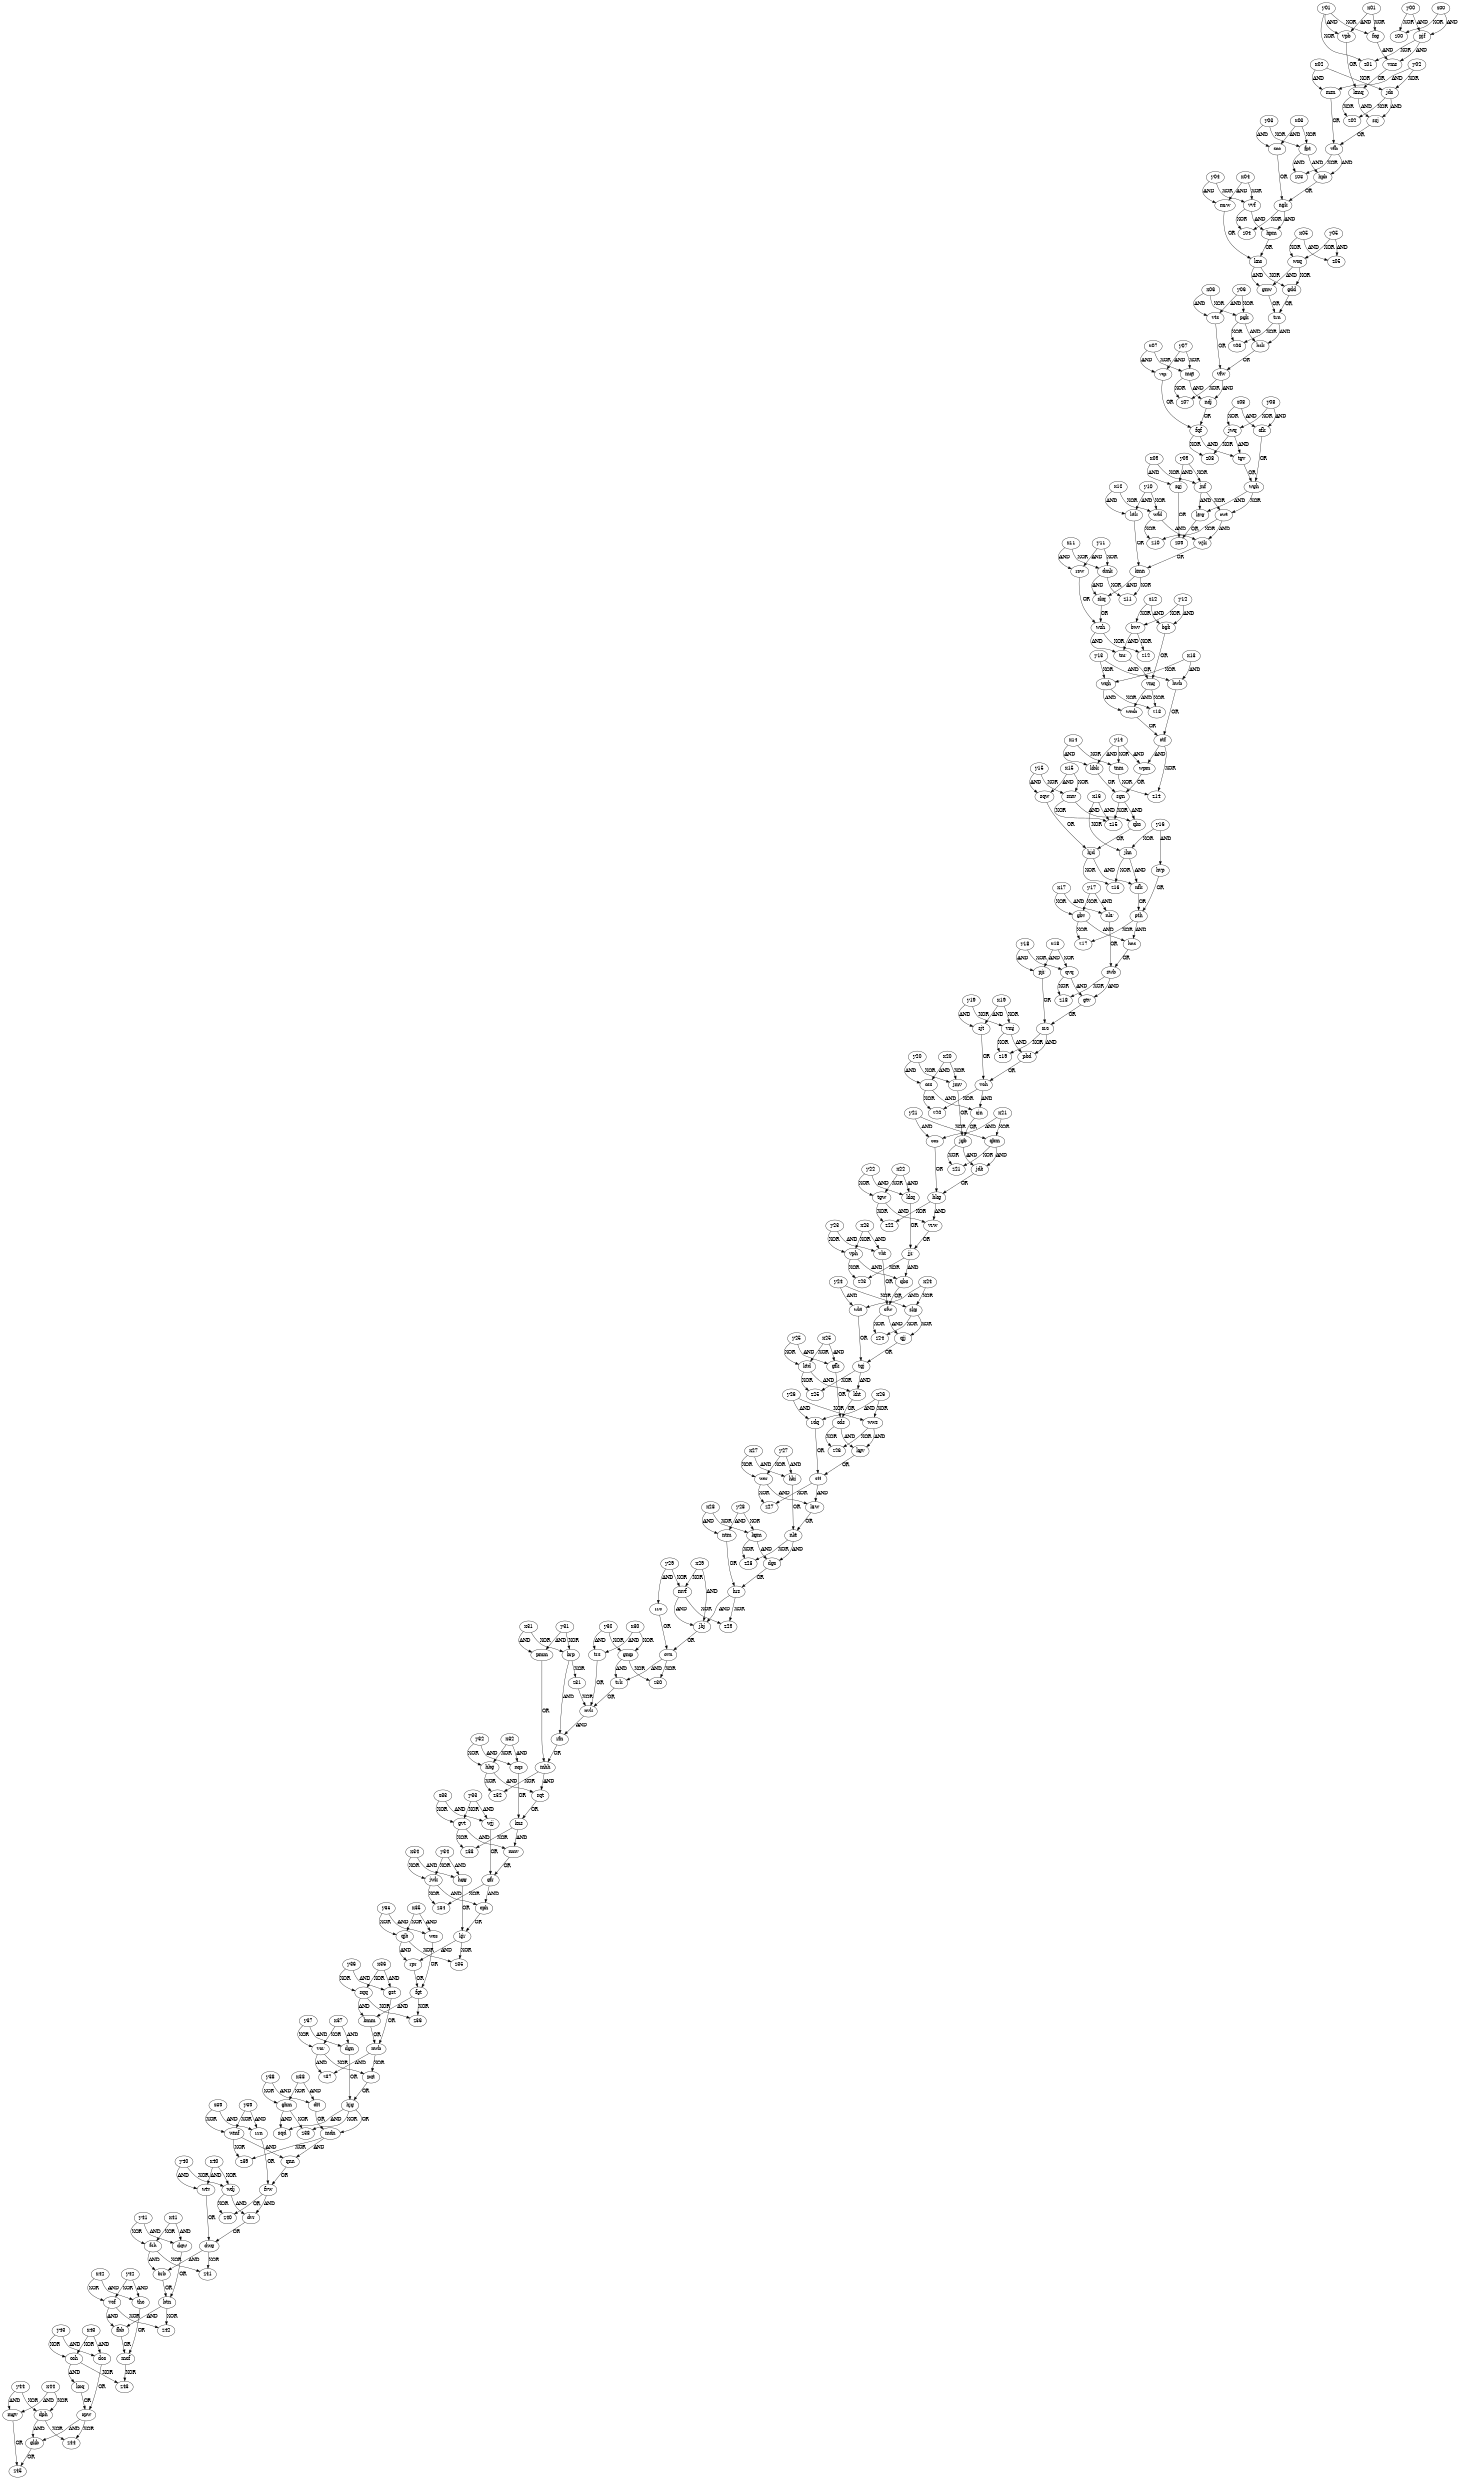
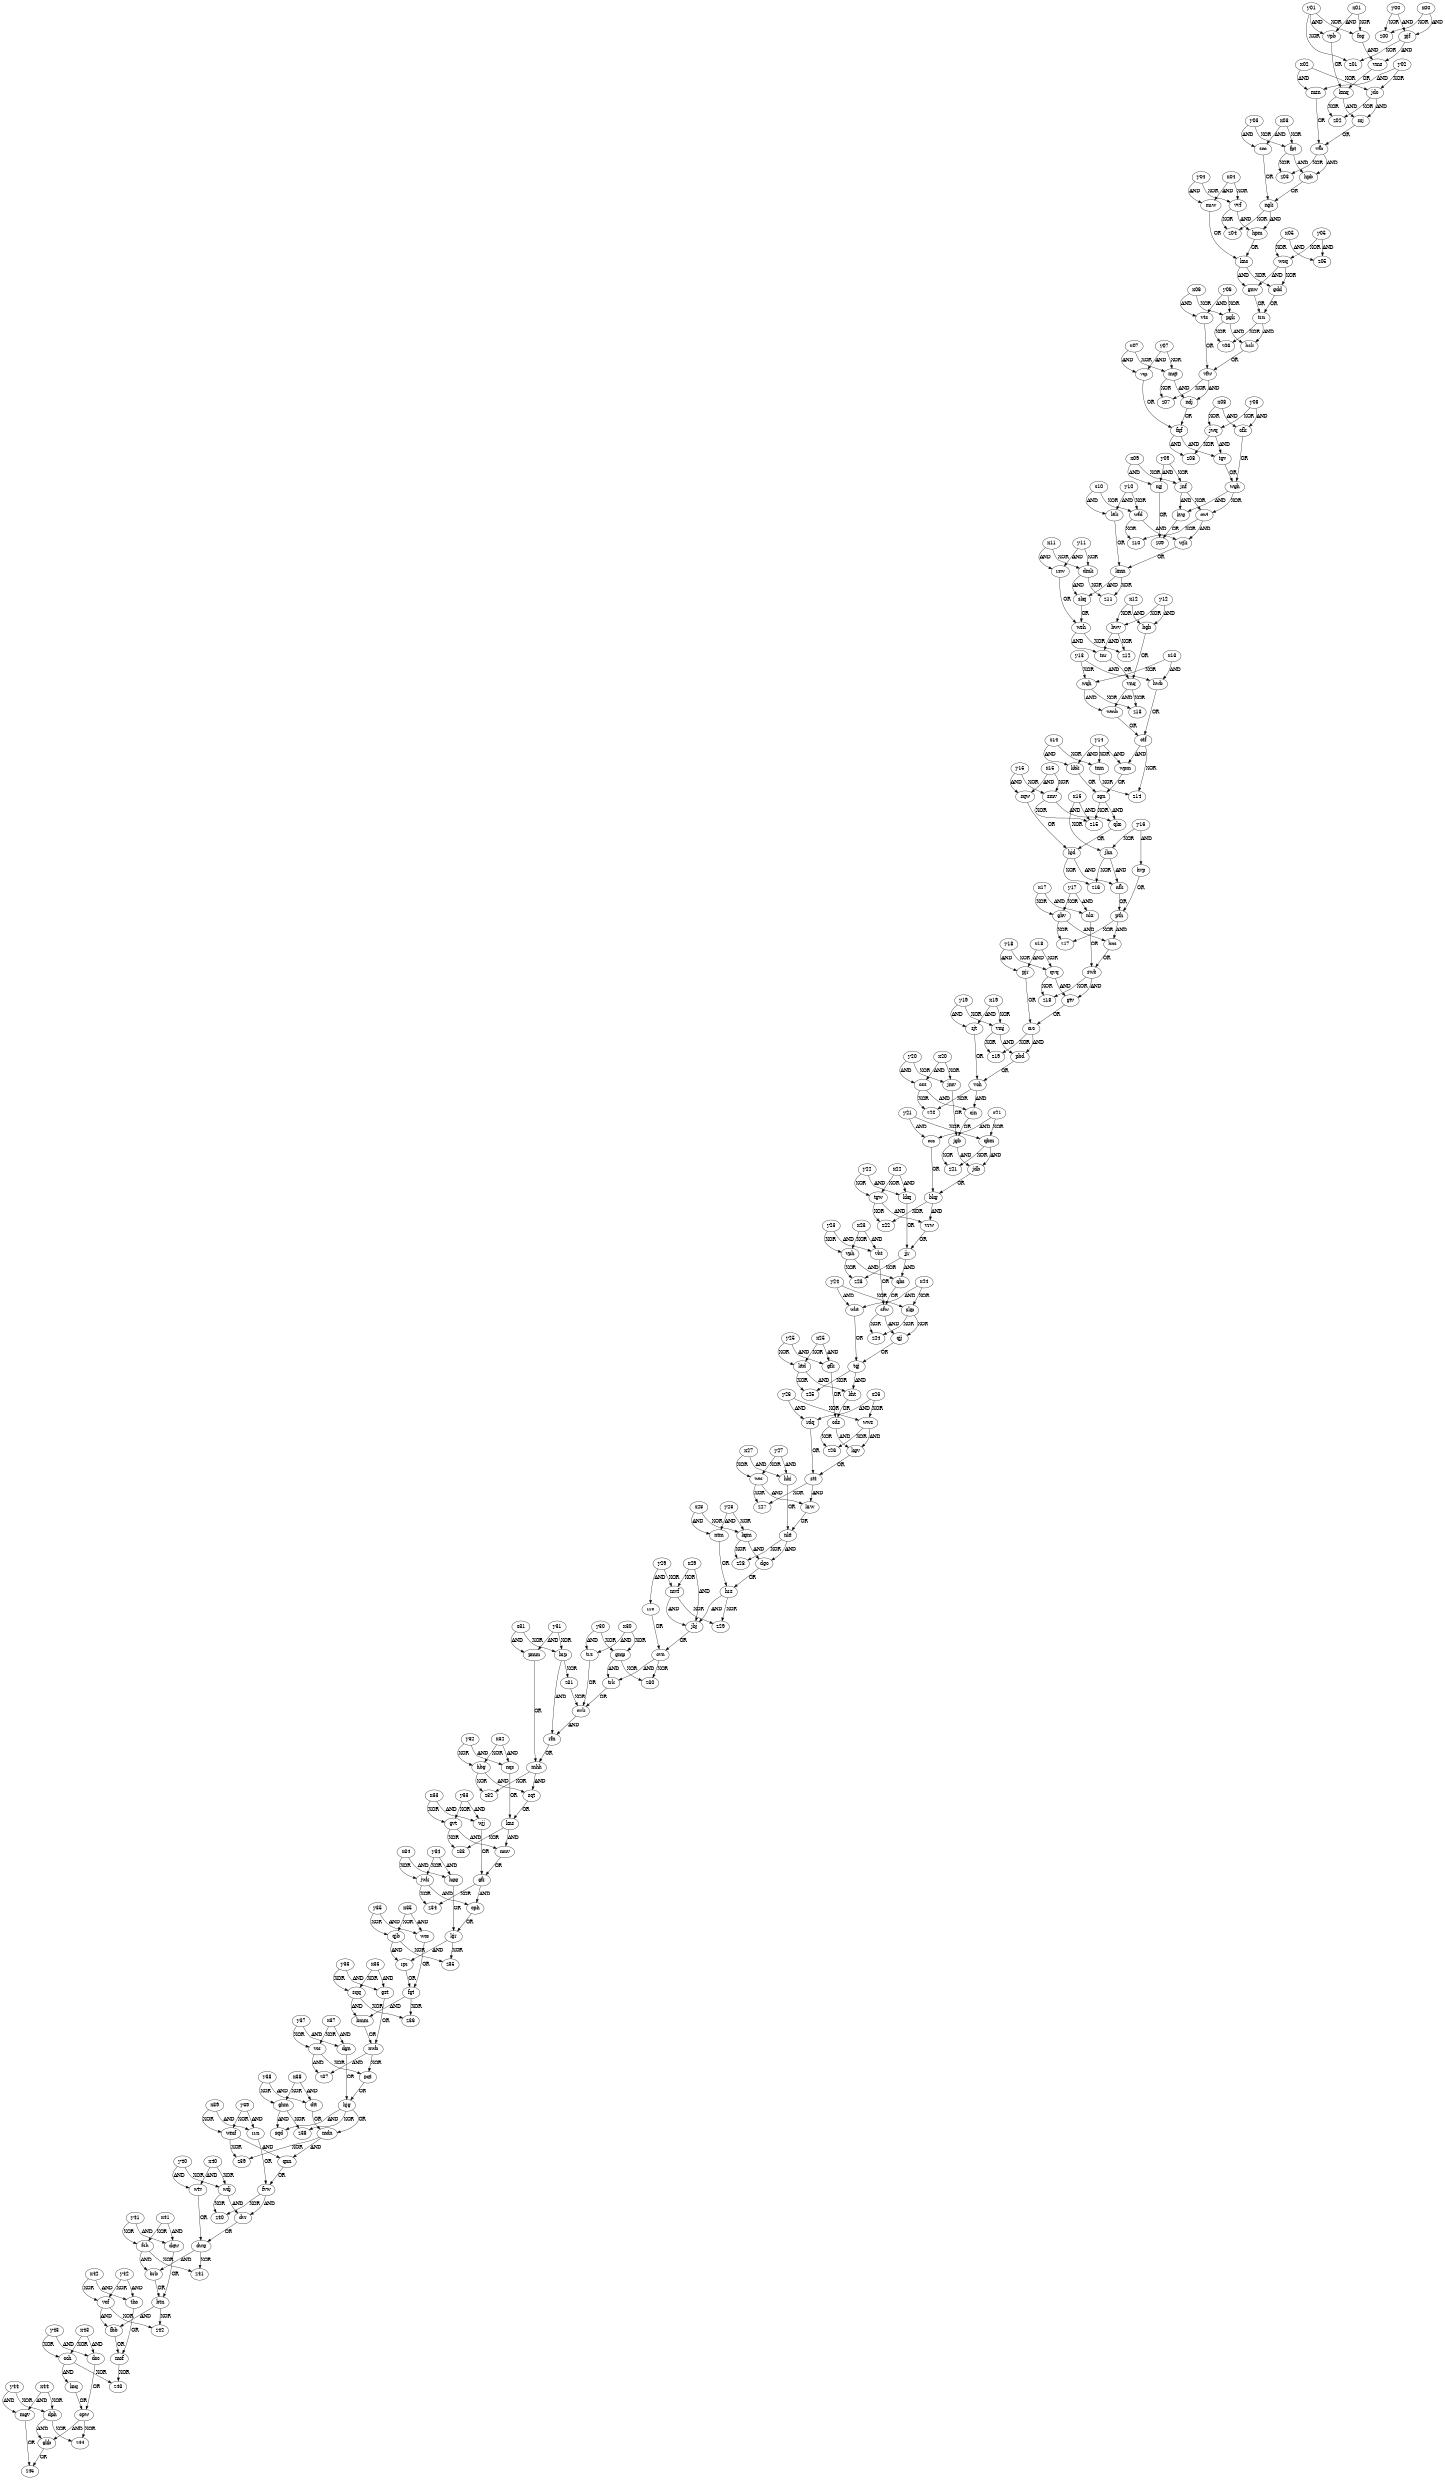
edge "fpt" -> "z03": label "AND" -> "XOR"
edge "fqf" -> "z08": label "XOR" -> "AND"
edge "fvw" -> "z40": label "OR" -> "XOR"
